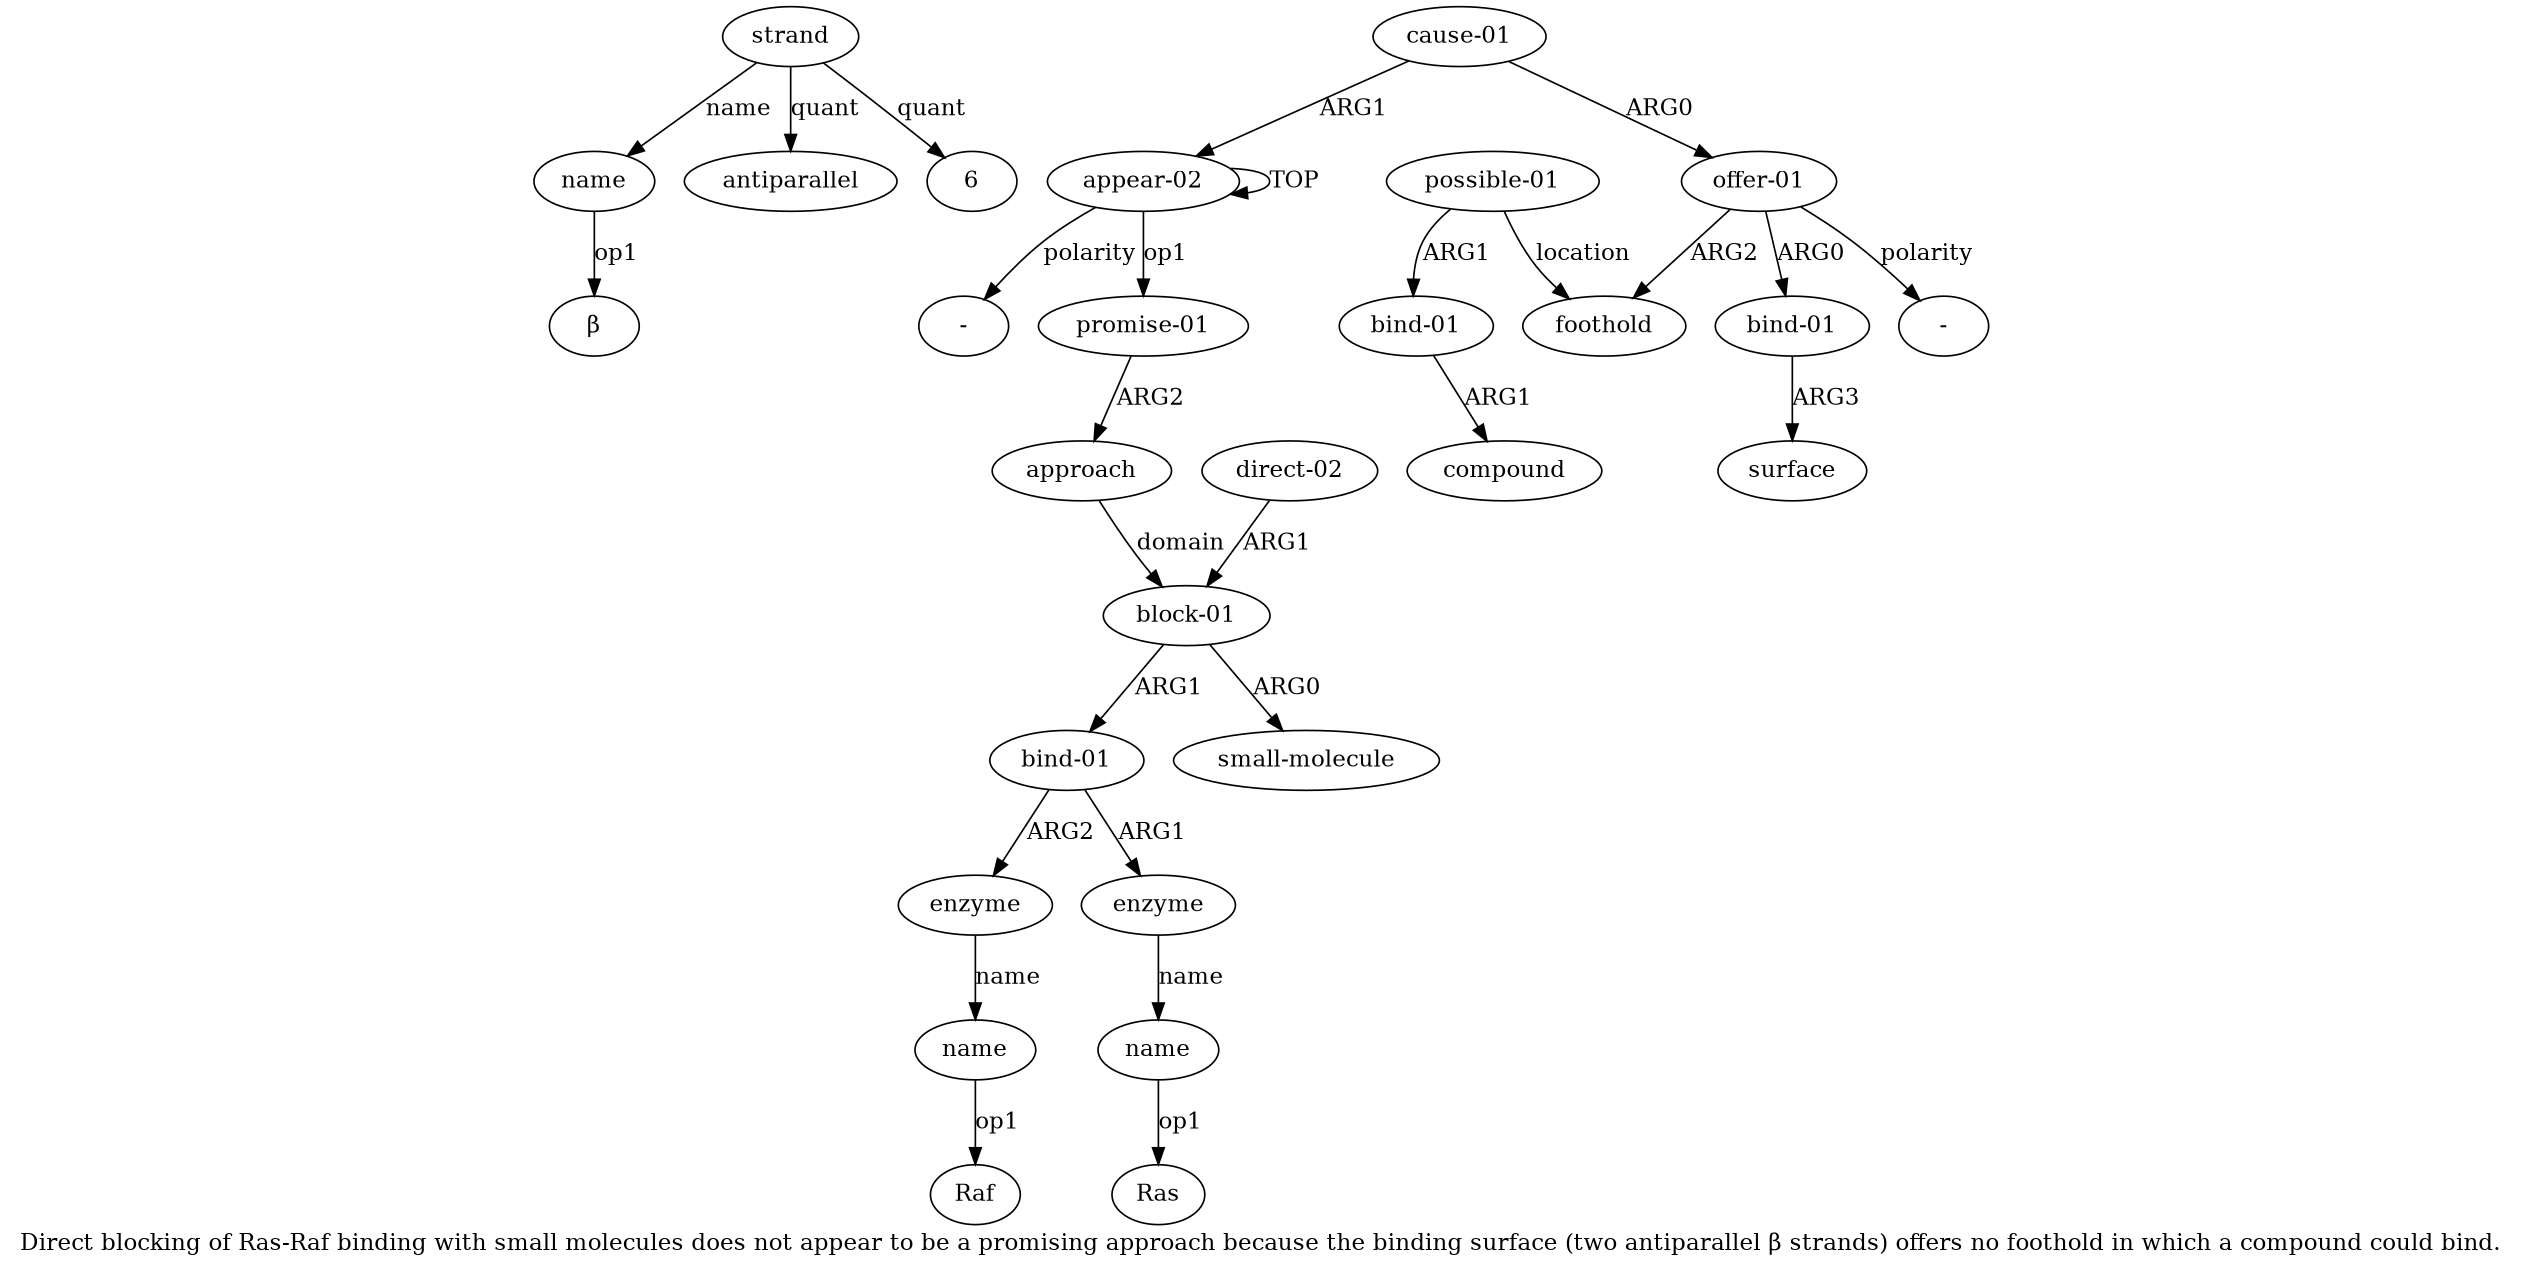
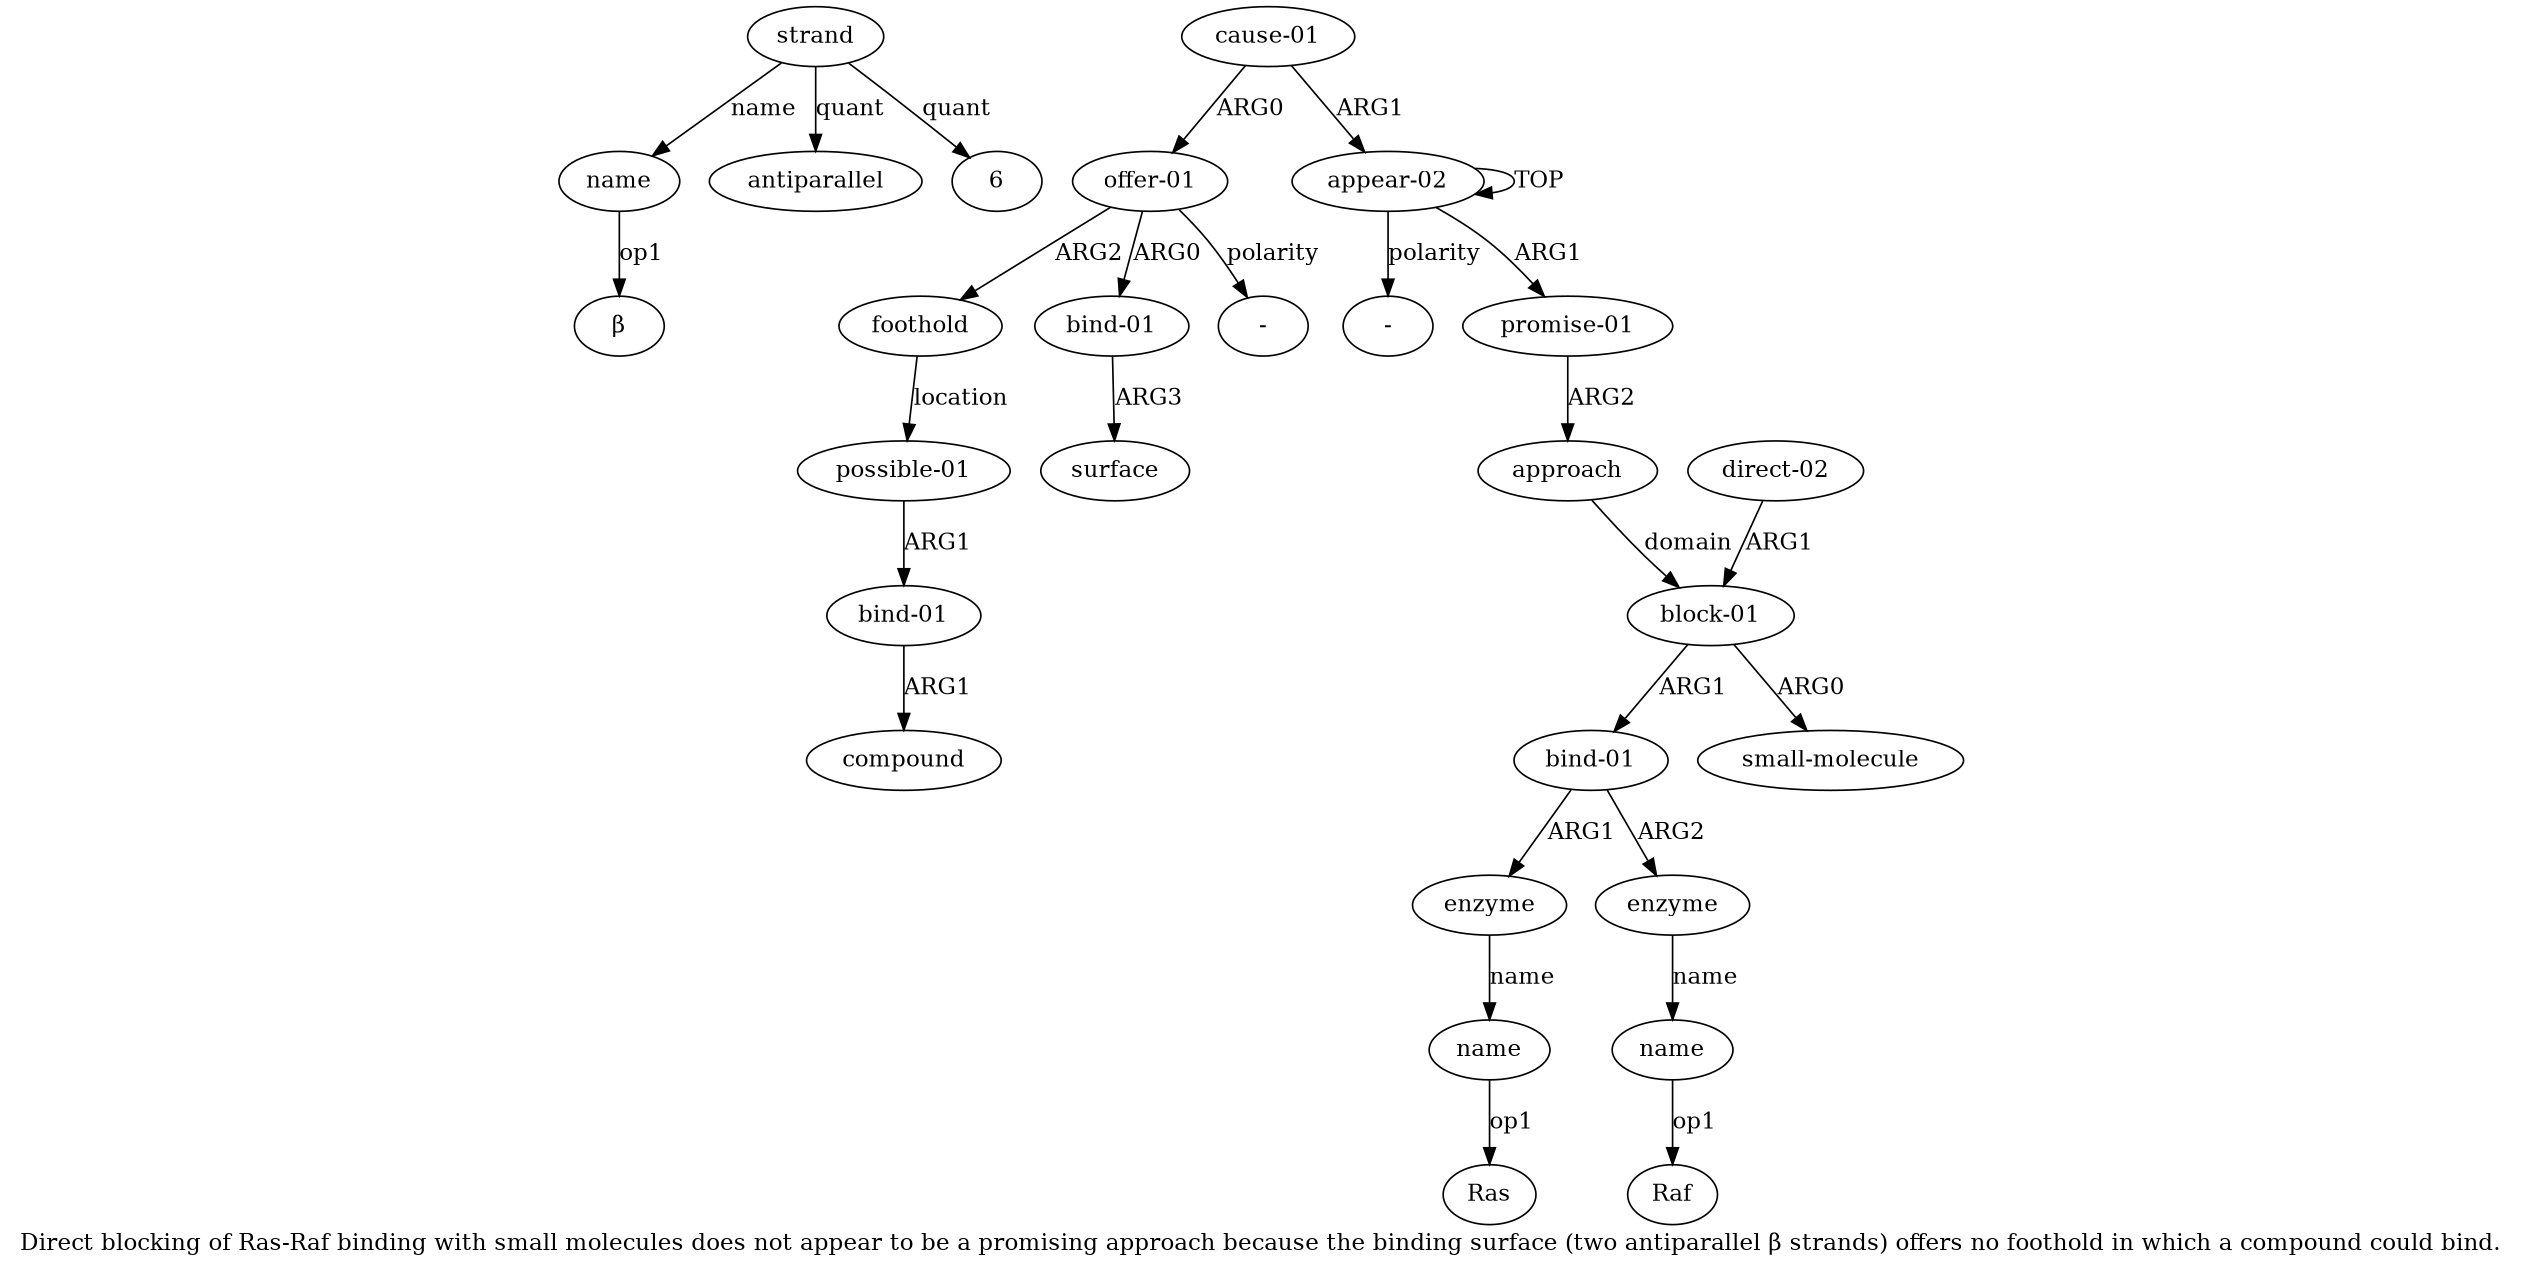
edge "possible-01" -> "foothold": reversed
edge "appear-02" -> "promise-01": label "op1" -> "ARG1"
